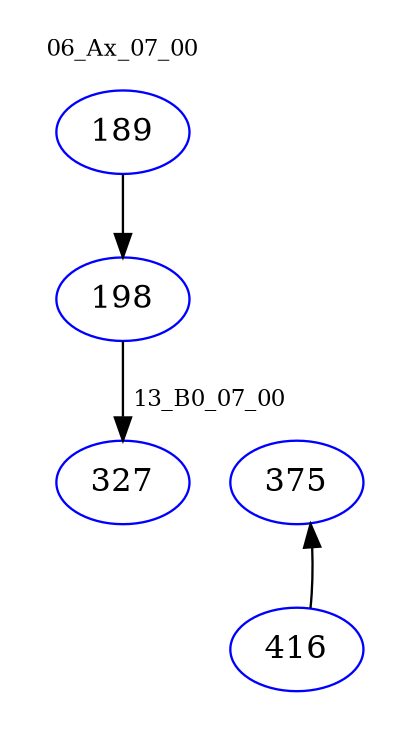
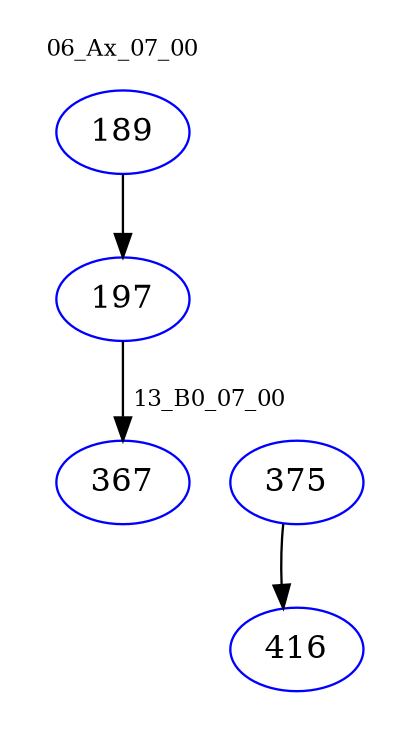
node "198": label "198" -> "197"
node "327": label "327" -> "367"
edge "416" -> "375": reversed
